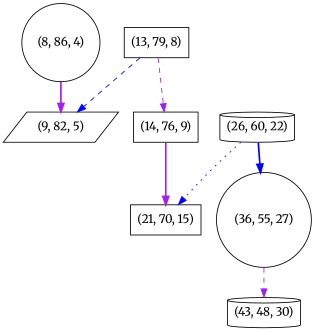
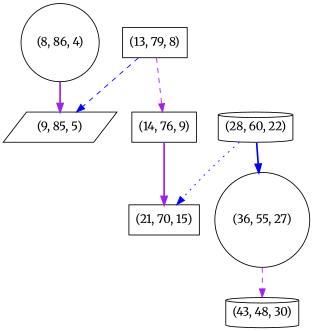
node "(9, 82, 5)": label "(9, 82, 5)" -> "(9, 85, 5)"
node "(26, 60, 22)": label "(26, 60, 22)" -> "(28, 60, 22)"
